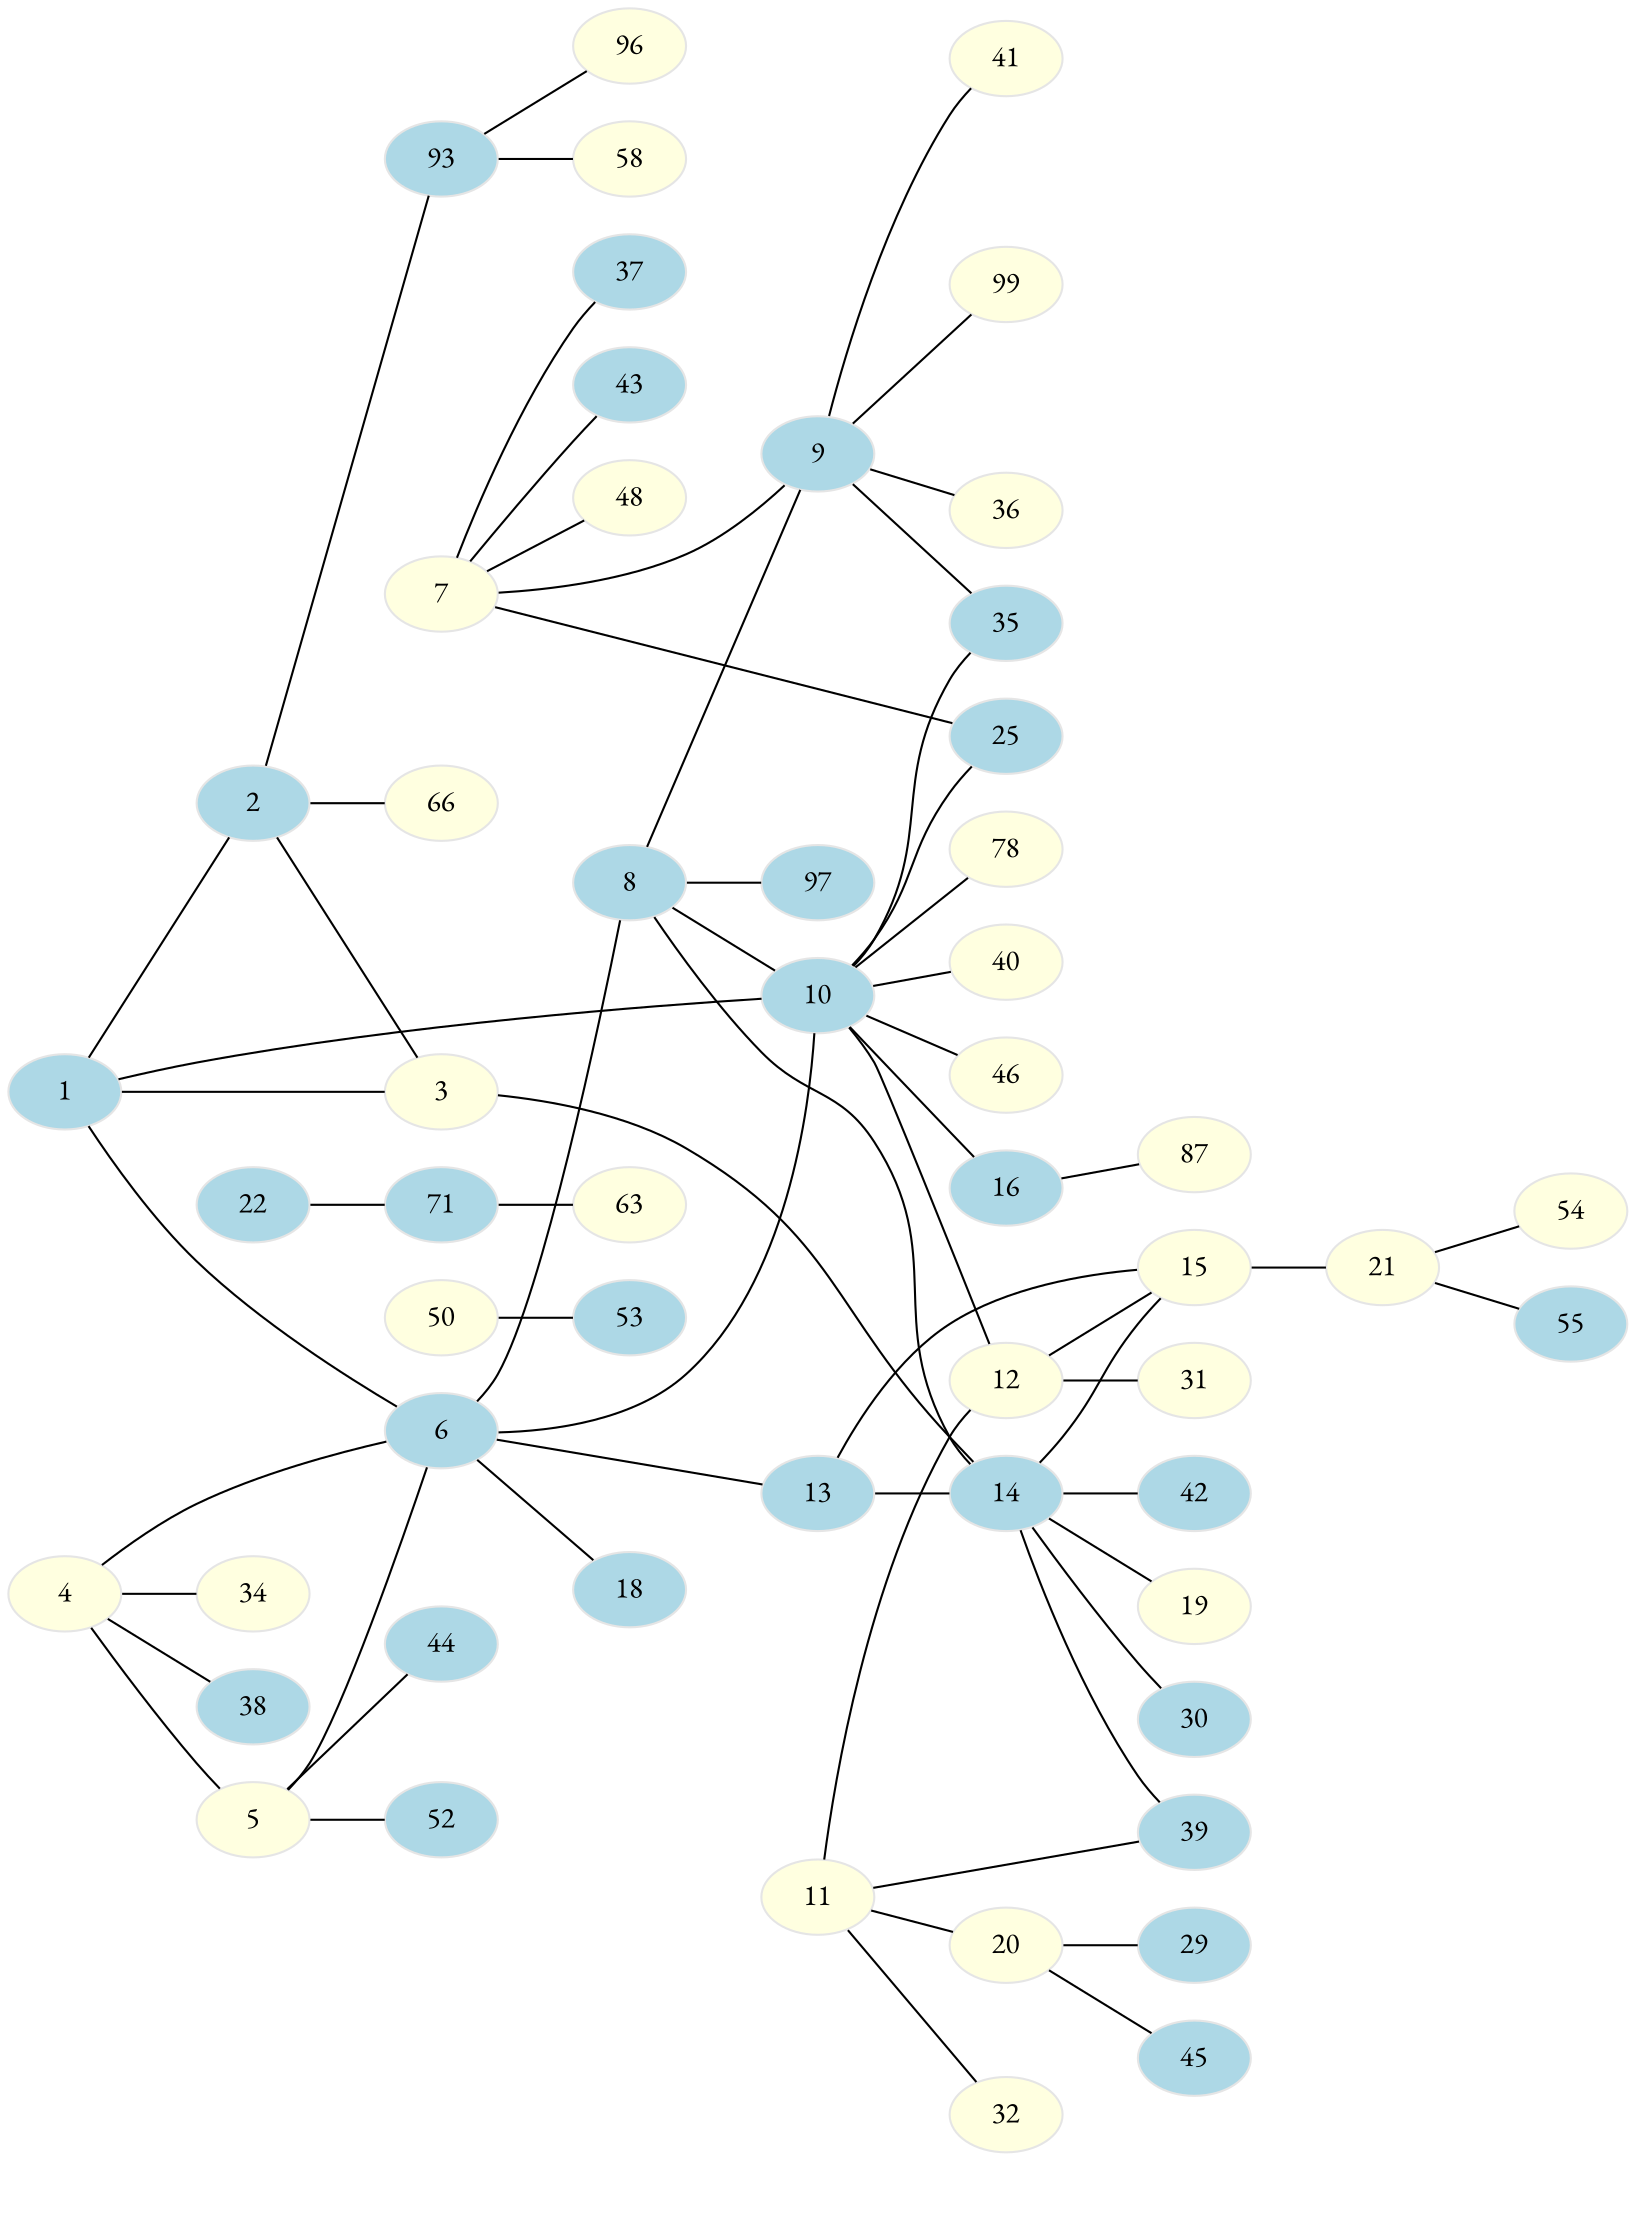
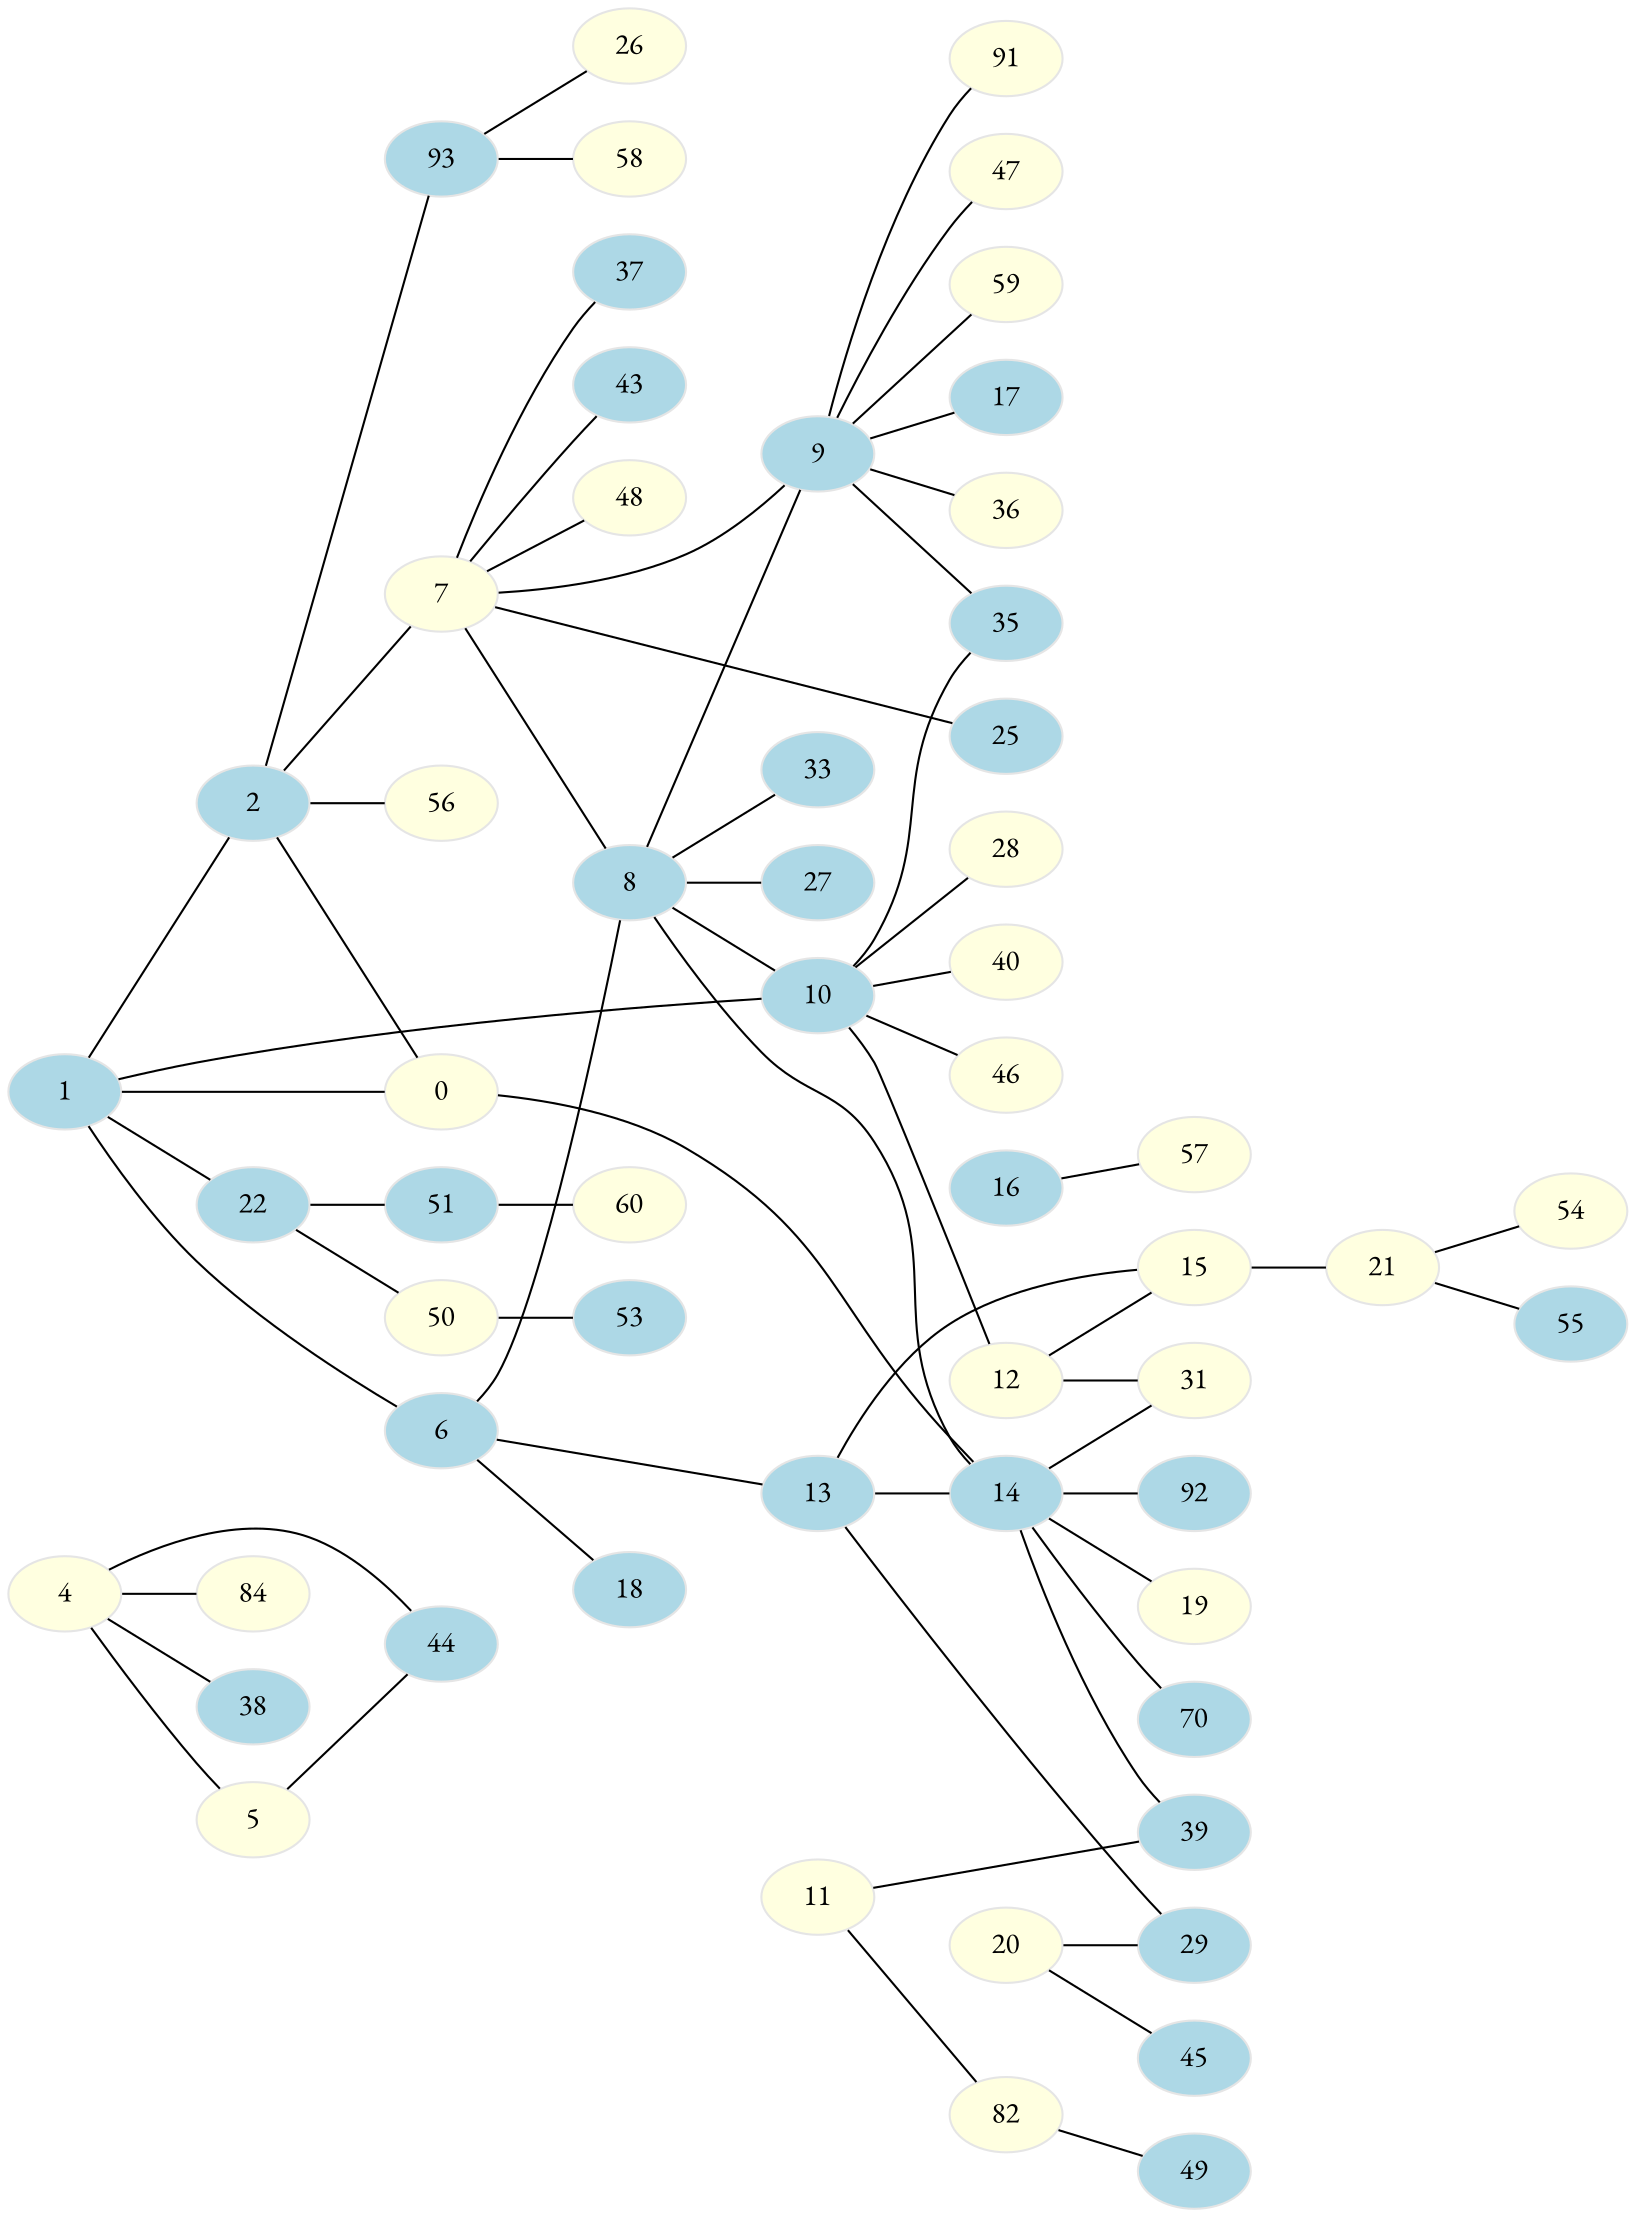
node "96": label "96" -> "26"
node "41": label "41" -> "91"
node "47": added
node "99": label "99" -> "59"
node "17": added
edge "7" -- "2": added
edge "7" -- "8": added
node "33": added
node "66": label "66" -> "56"
edge "25" -- "10": removed
node "78": label "78" -> "28"
node "97": label "97" -> "27"
node "3": label "3" -> "0"
edge "10" -- "16": removed
edge "1" -- "22": added
node "87": label "87" -> "57"
node "71": label "71" -> "51"
node "63": label "63" -> "60"
edge "22" -- "50": added
edge "10" -- "6": removed
edge "15" -- "14": now "31" -- "14"
edge "6" -- "4": now "44" -- "4"
node "42": label "42" -> "92"
node "34": label "34" -> "84"
edge "12" -- "11": removed
edge "6" -- "5": removed
node "30": label "30" -> "70"
edge "13" -- "29": added
node "52": removed
edge "11" -- "20": removed
node "32": label "32" -> "82"
node "49": added
